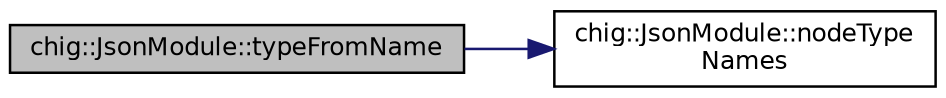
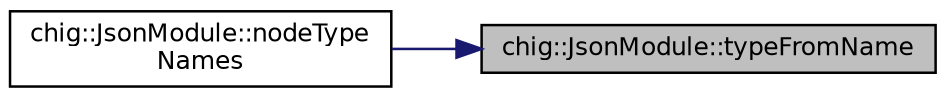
edge "chig::JsonModule::typeFromName" -> "chig::JsonModule::nodeType Names": reversed
